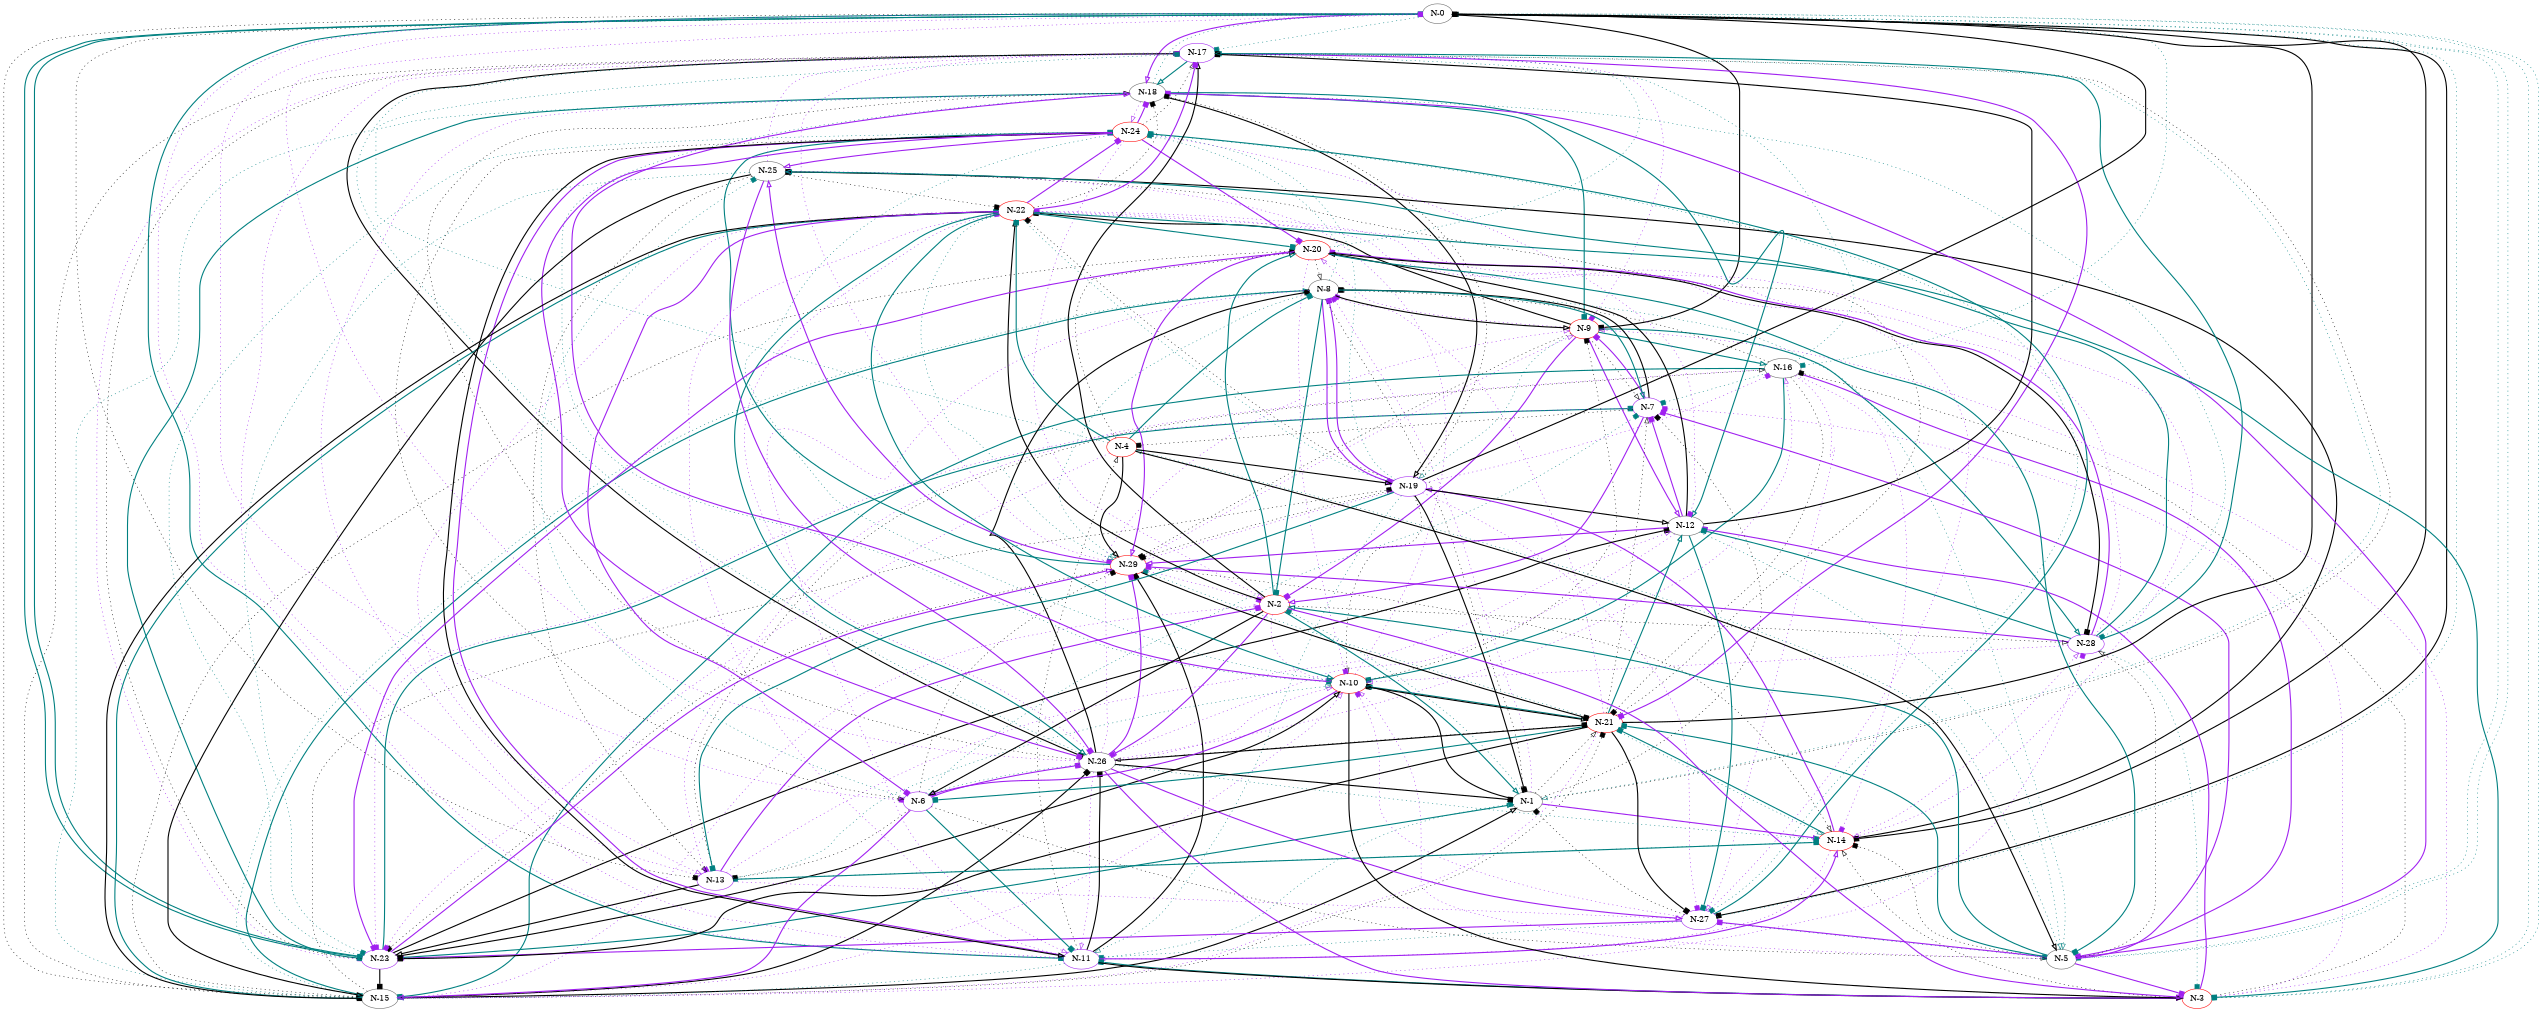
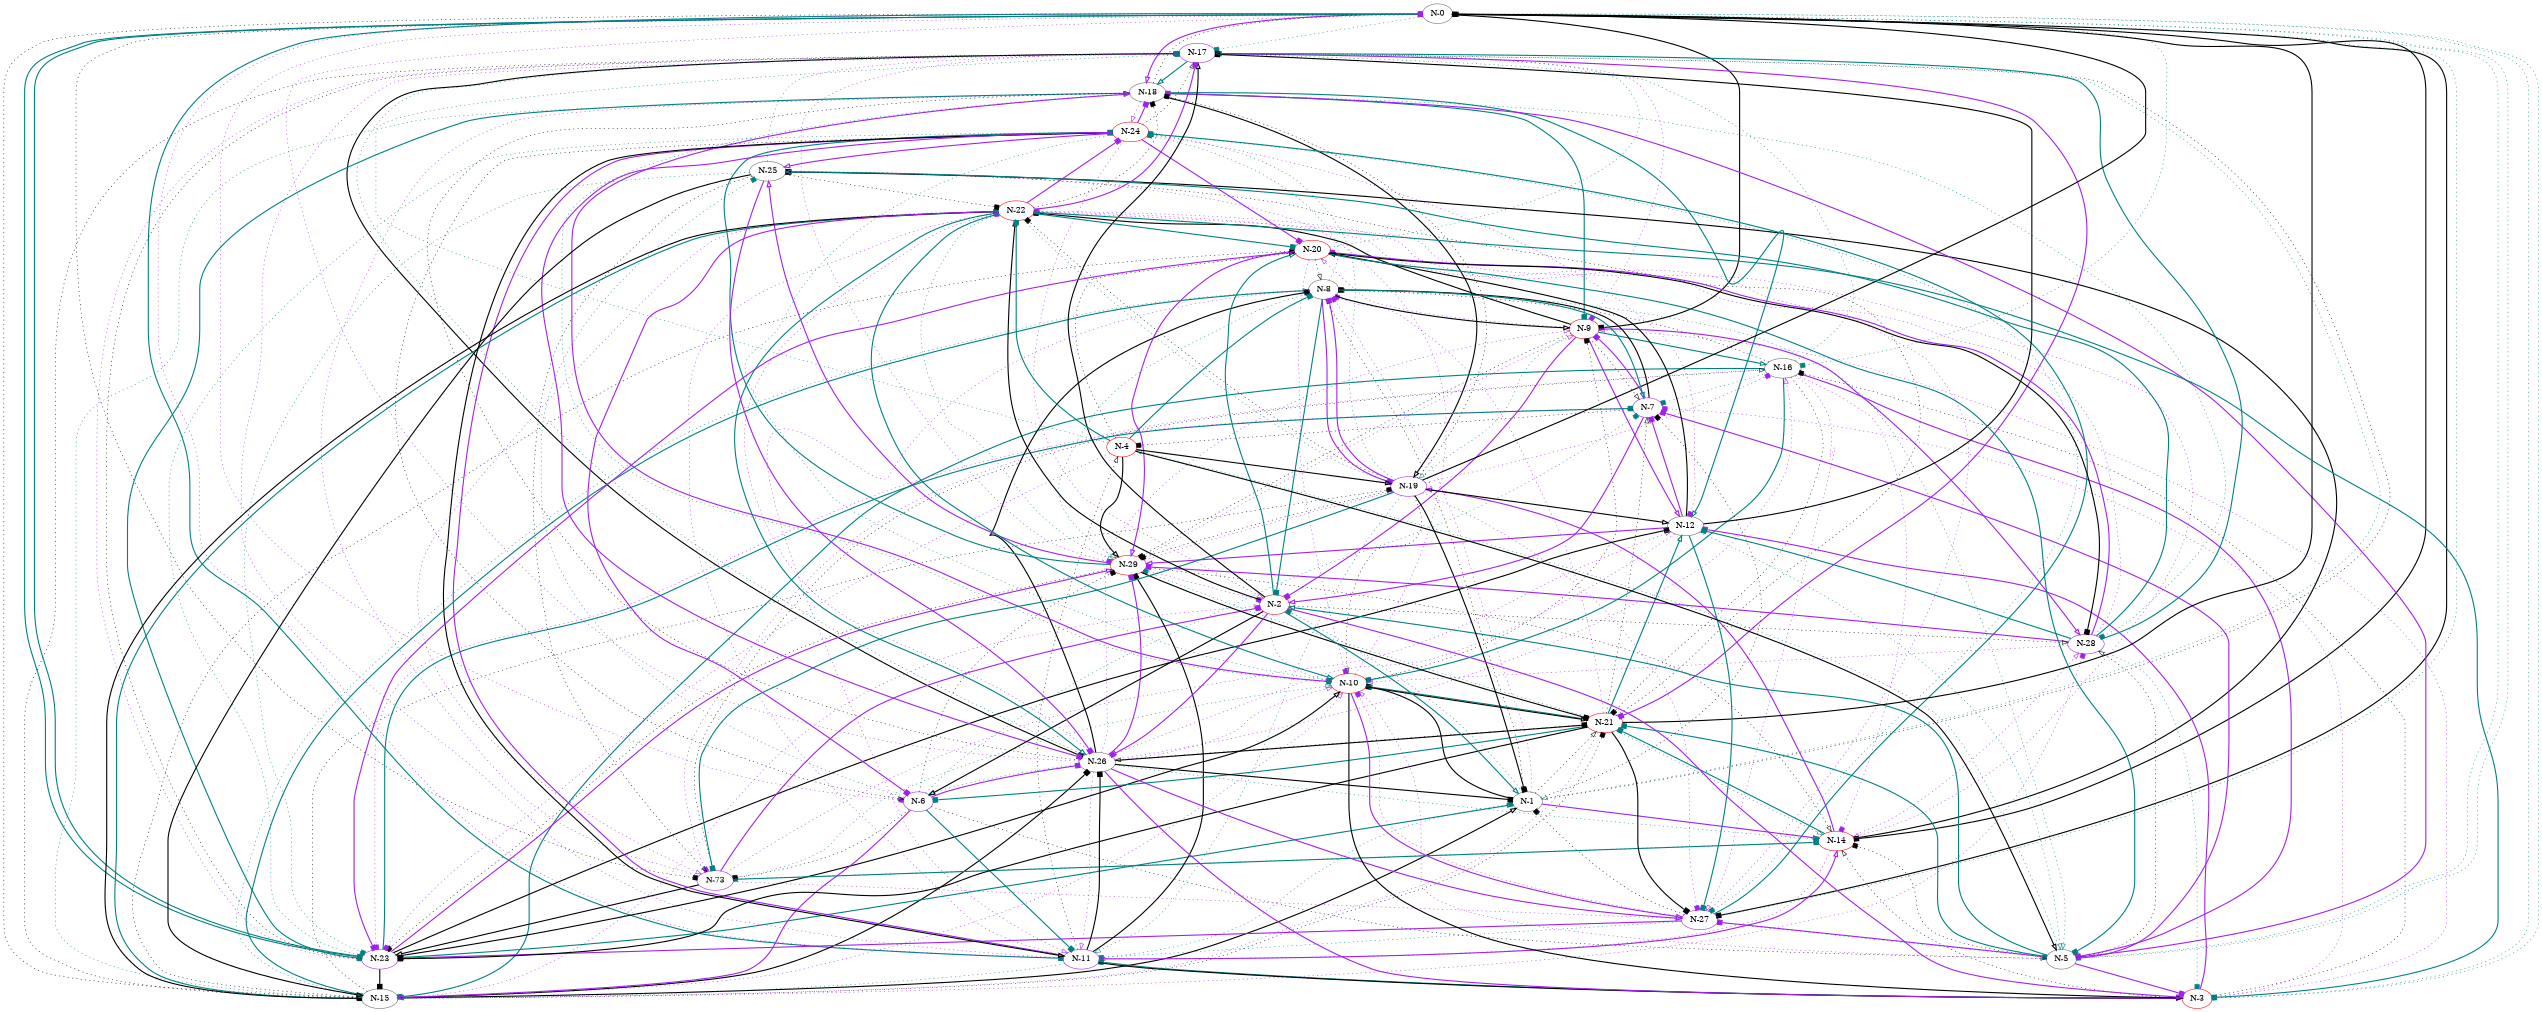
edge "N-18" -> "N-0": color teal -> black
edge "N-9" -> "N-28": color teal -> purple
edge "N-10" -> "N-6": now "N-10" -> "N-27"
node "N-13": label "N-13" -> "N-73"
